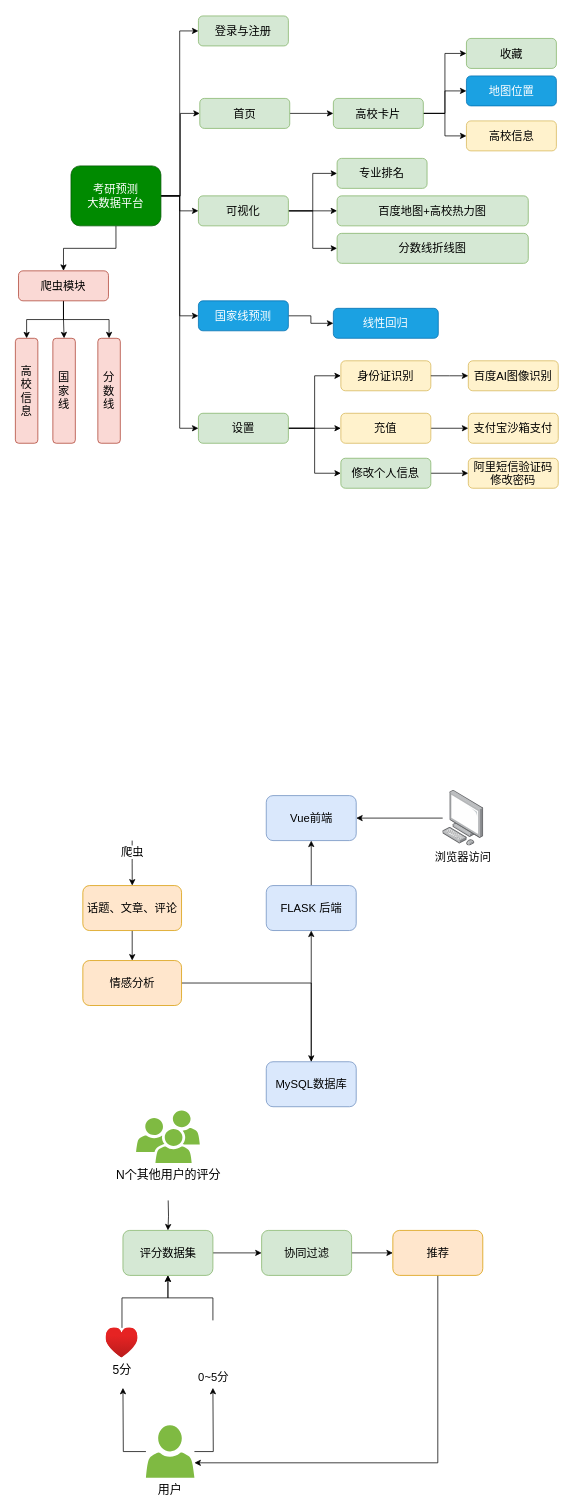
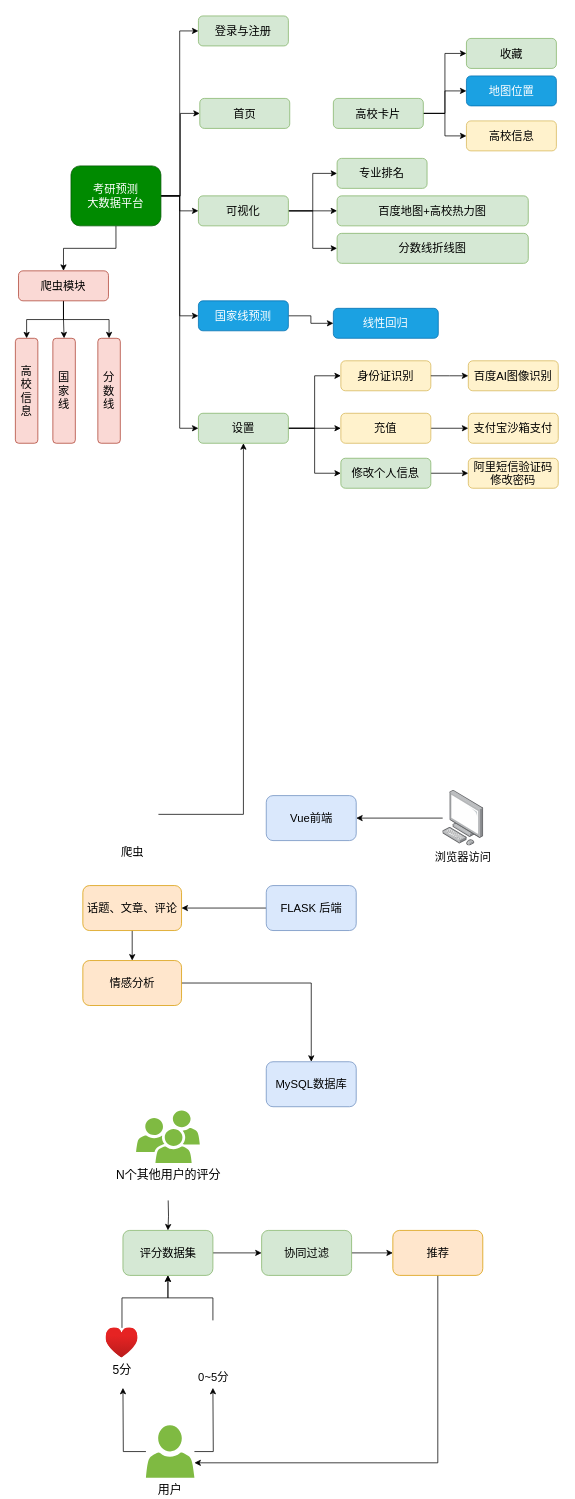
edge "首页" -> "高校卡片": removed
edge "FLASK 后端" -> "Vue前端": now "FLASK 后端" -> "话题、文章、评论"
edge "爬虫" -> "话题、文章、评论": now "爬虫" -> "设置"
edge "MySQL数据库" -> "FLASK 后端": removed
